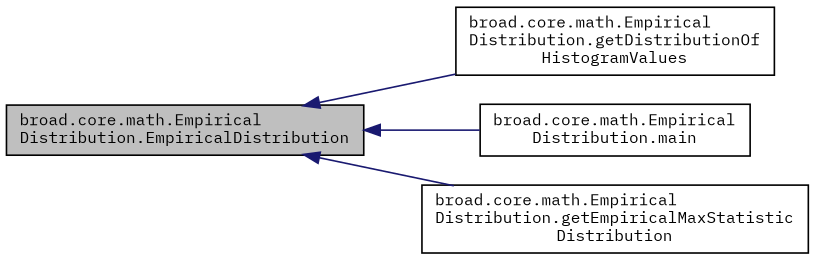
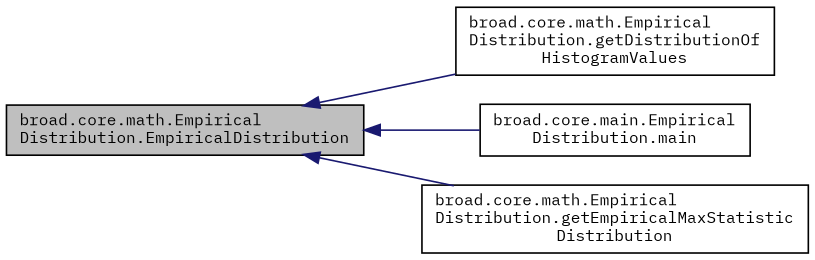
node "broad.core.math.Empirical Distribution.main": label "broad.core.math.Empirical Distribution.main" -> "broad.core.main.Empirical Distribution.main"
